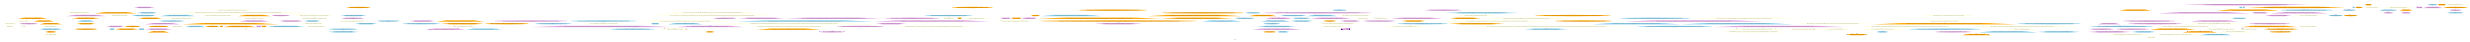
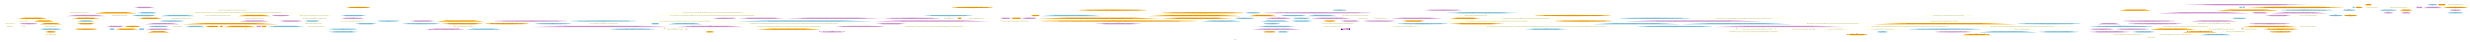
node "{_ZStneIP6AttackEbRKSt13move_iteratorIT_ES6_|{<s0>625}}": fillcolor orange -> skyblue
